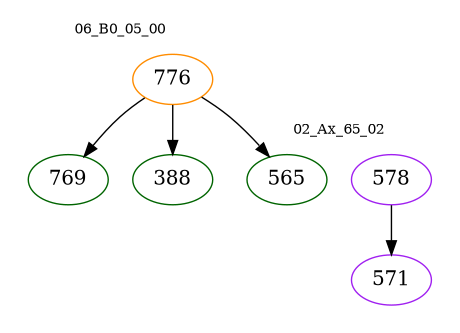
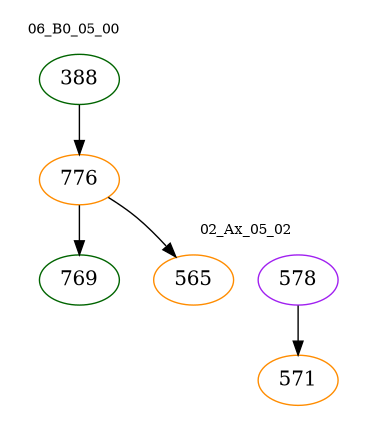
edge "776" -> "388": reversed
cluster "02_Ax_65_02": label "02_Ax_65_02" -> "02_Ax_05_02"
node "565": color darkgreen -> darkorange
node "571": color purple -> darkorange
